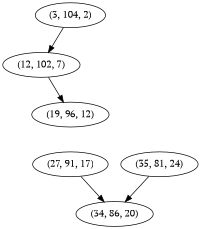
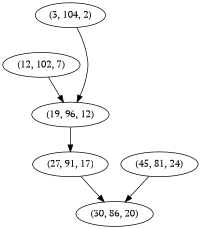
edge "(3, 104, 2)" -> "(12, 102, 7)": now "(3, 104, 2)" -> "(19, 96, 12)"
edge "(19, 96, 12)" -> "(27, 91, 17)": added
node "(35, 81, 24)": label "(35, 81, 24)" -> "(45, 81, 24)"
node "(34, 86, 20)": label "(34, 86, 20)" -> "(30, 86, 20)"
